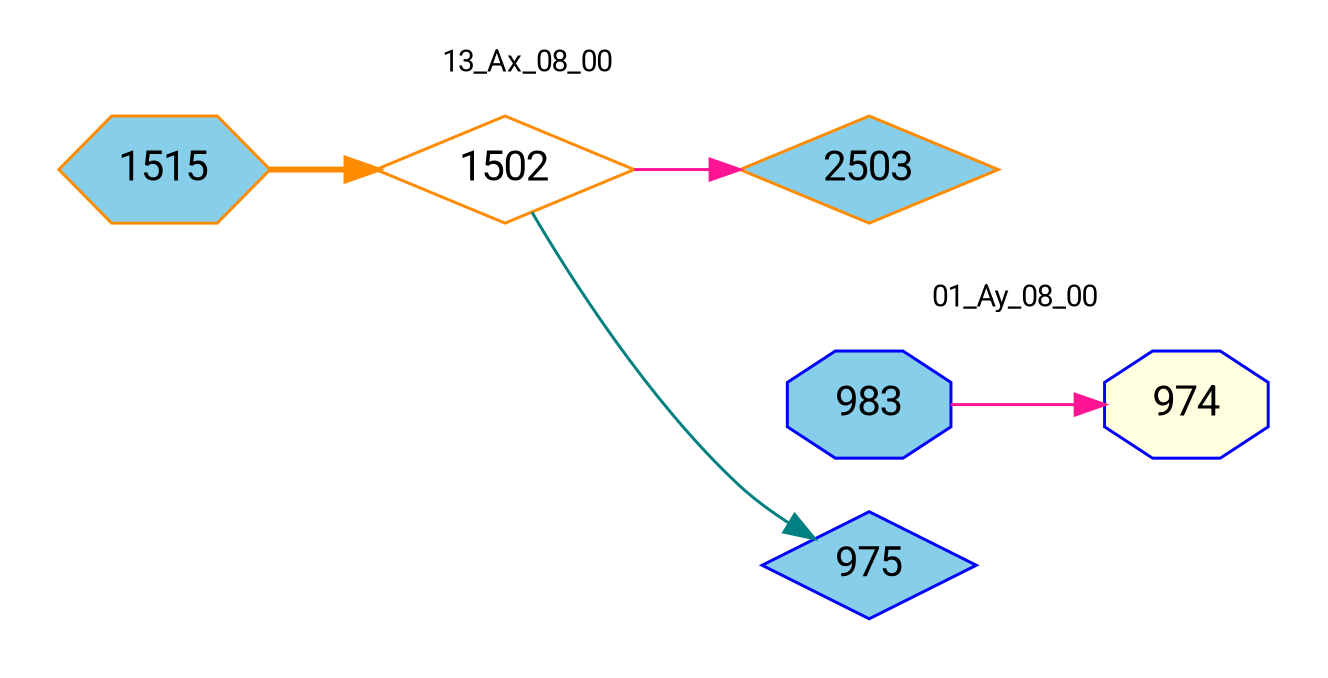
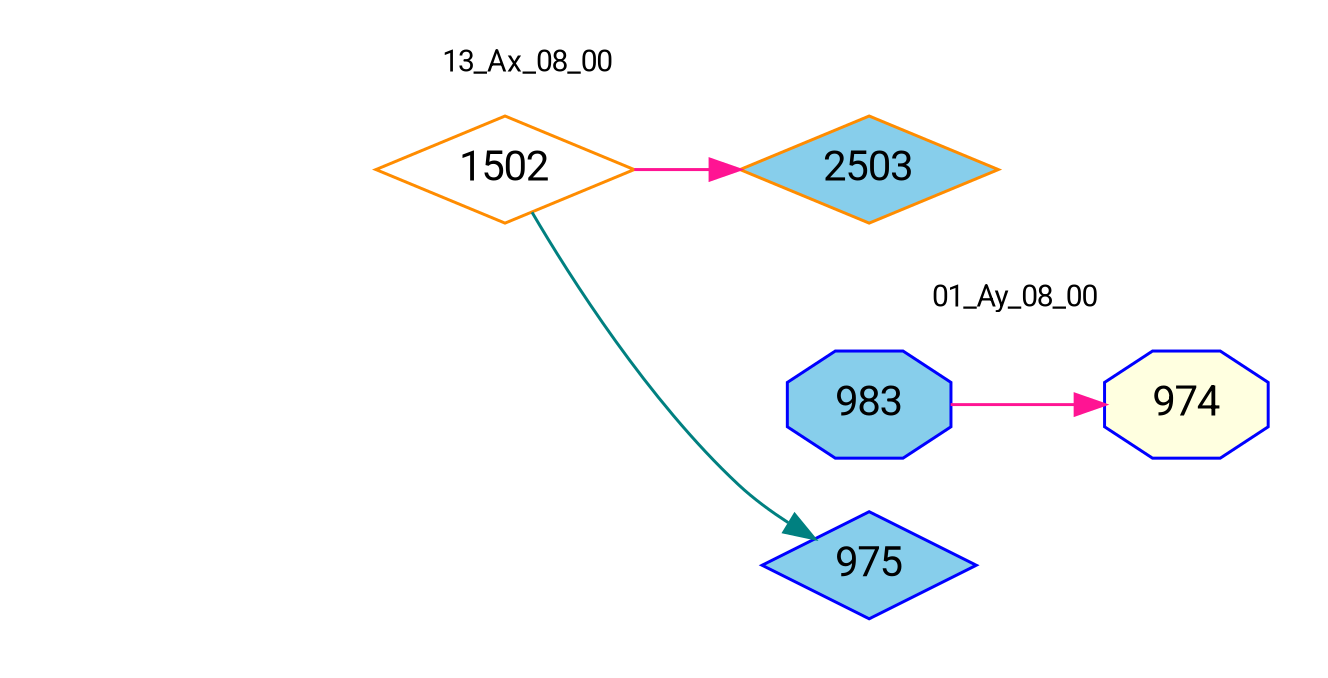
node "1515": removed
